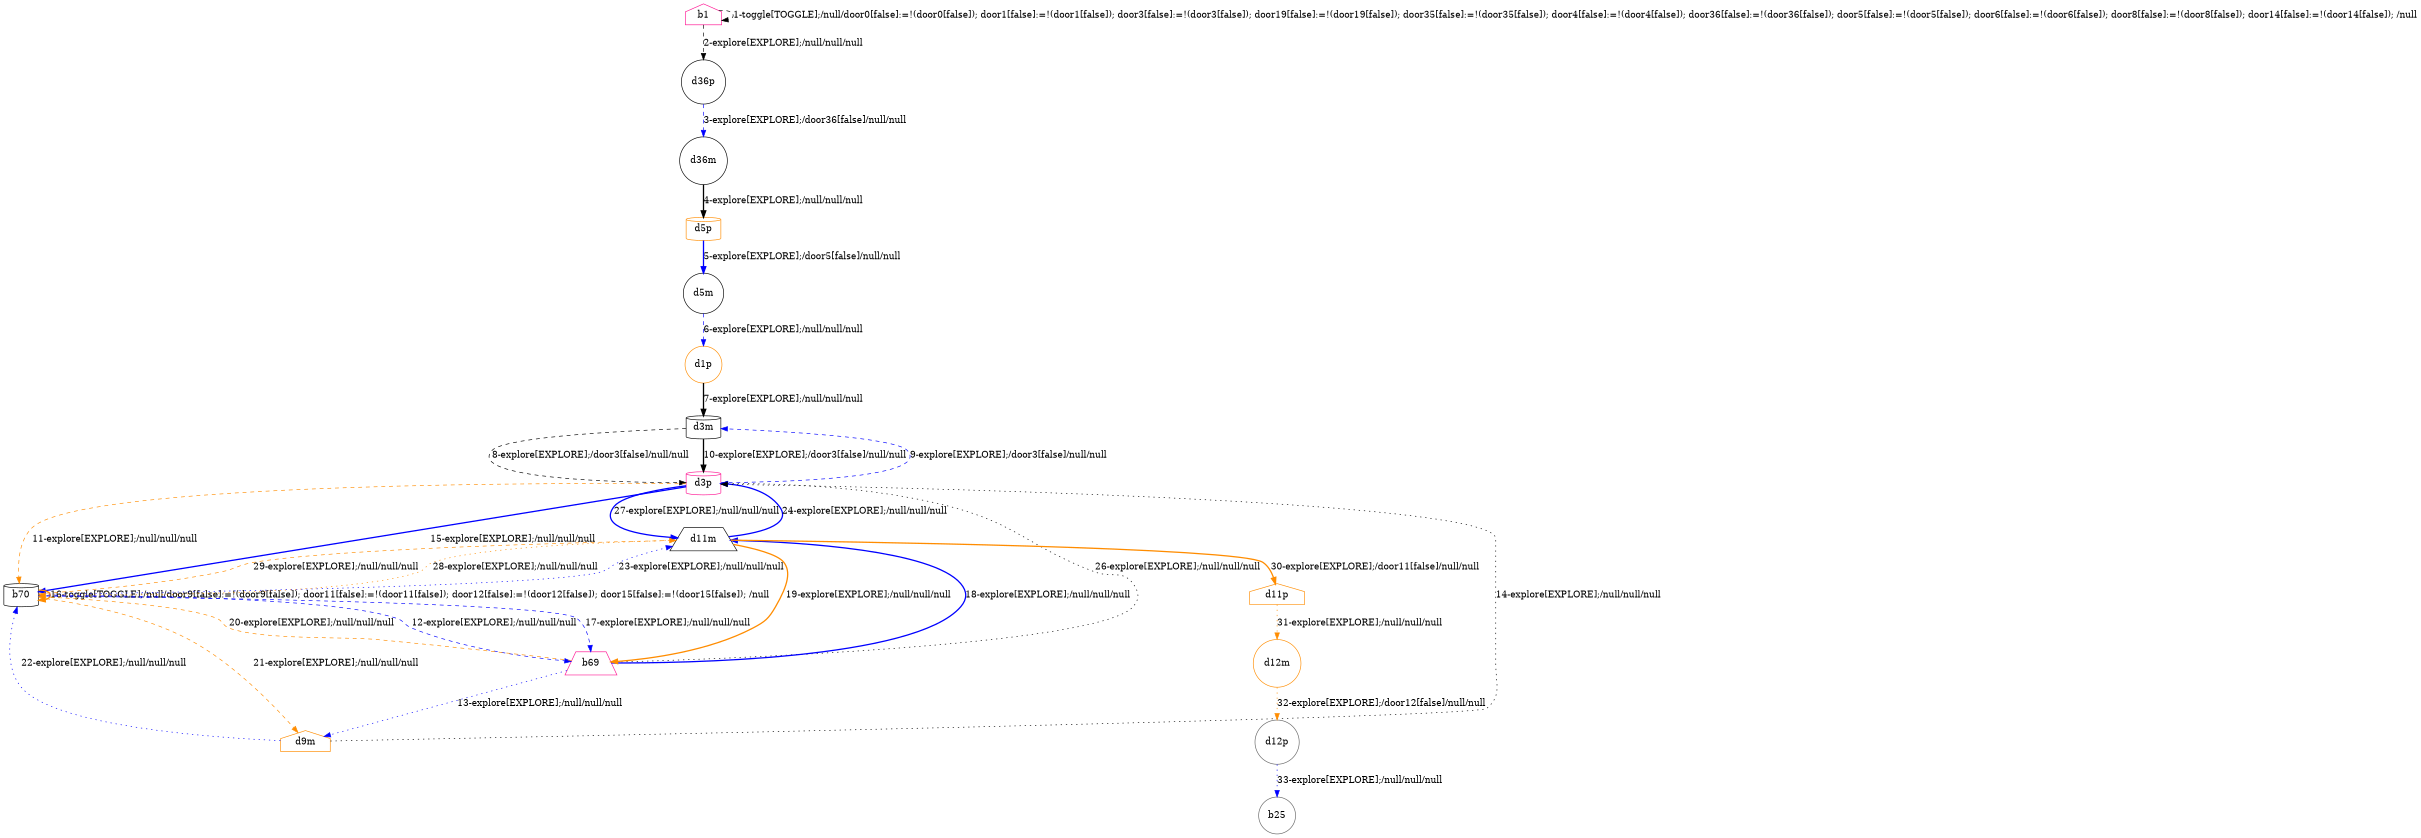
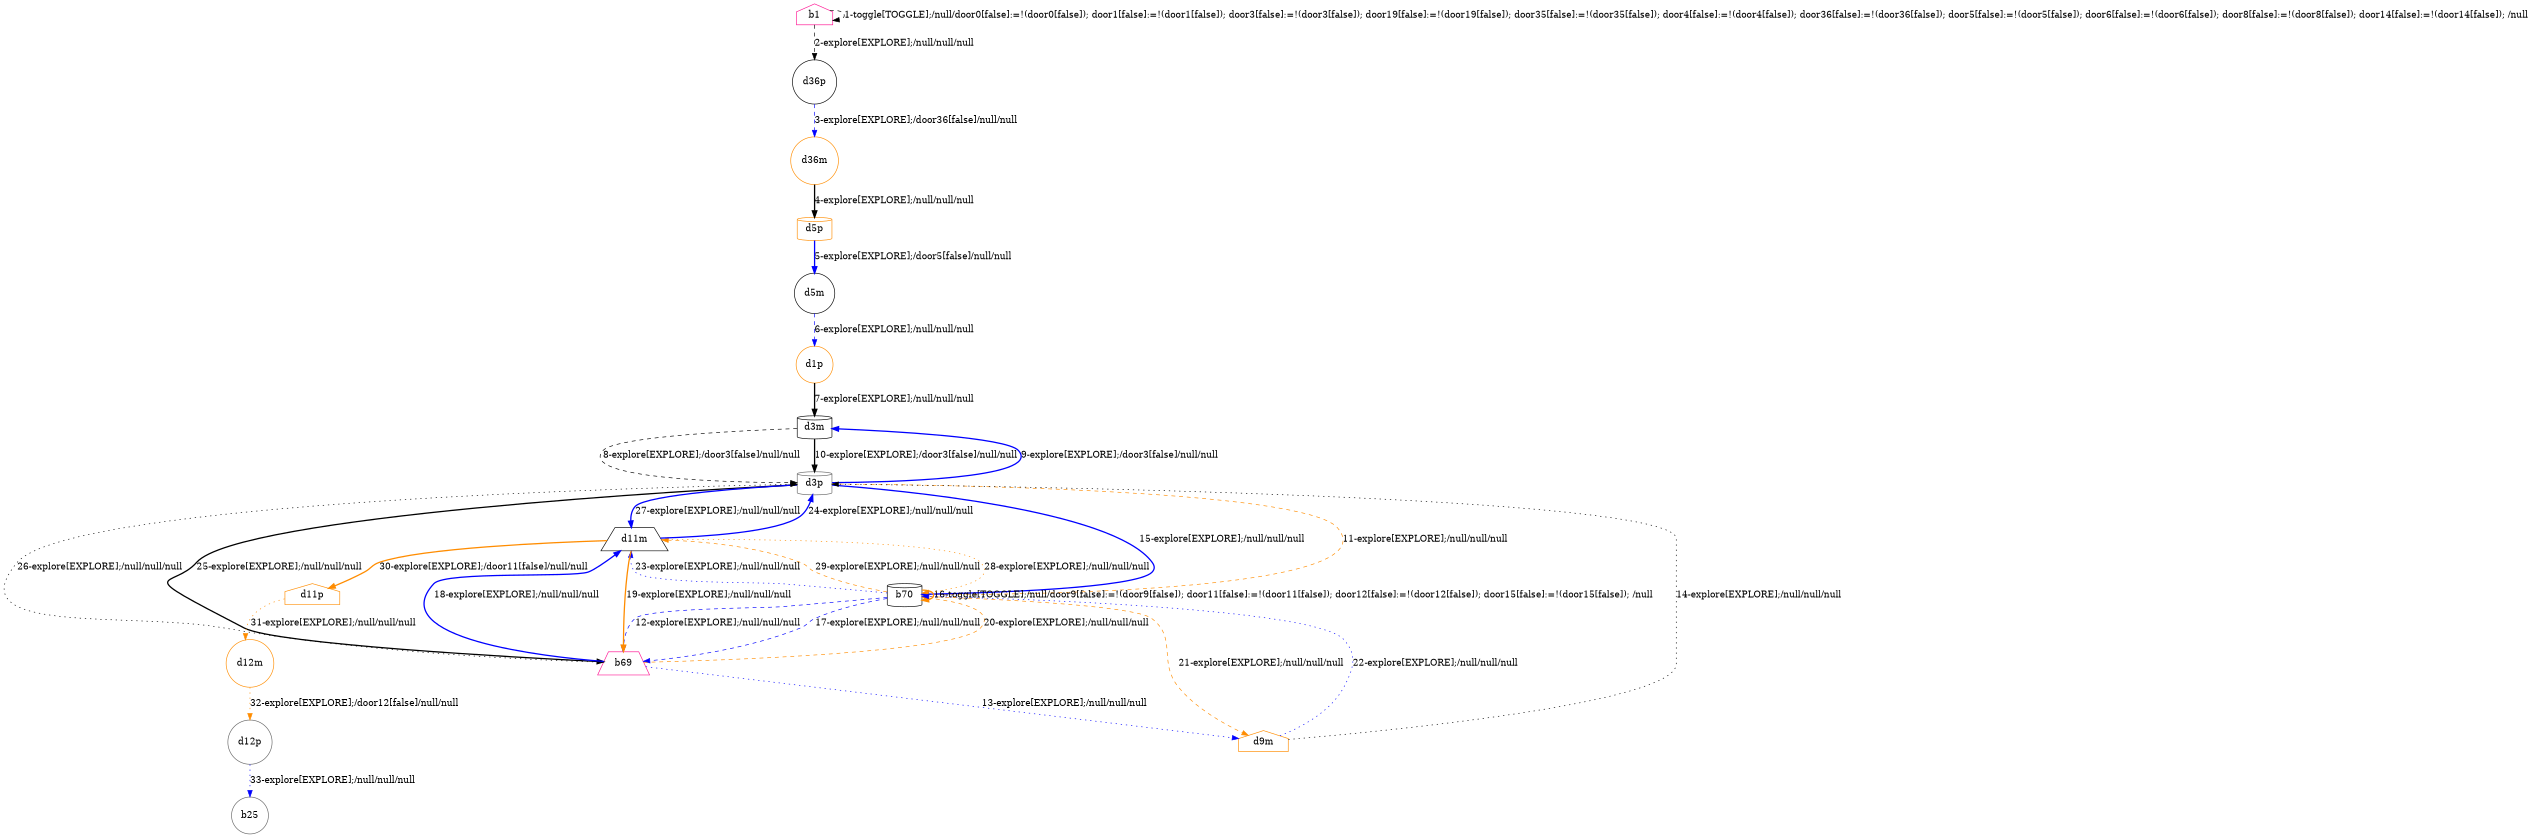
node "d36m": color black -> darkorange
edge "d3p" -> "d3m": style dashed -> bold
node "d3p": color deeppink -> gray40
edge "d3p" -> "b69": added, label "25-explore[EXPLORE];/null/null/null"
